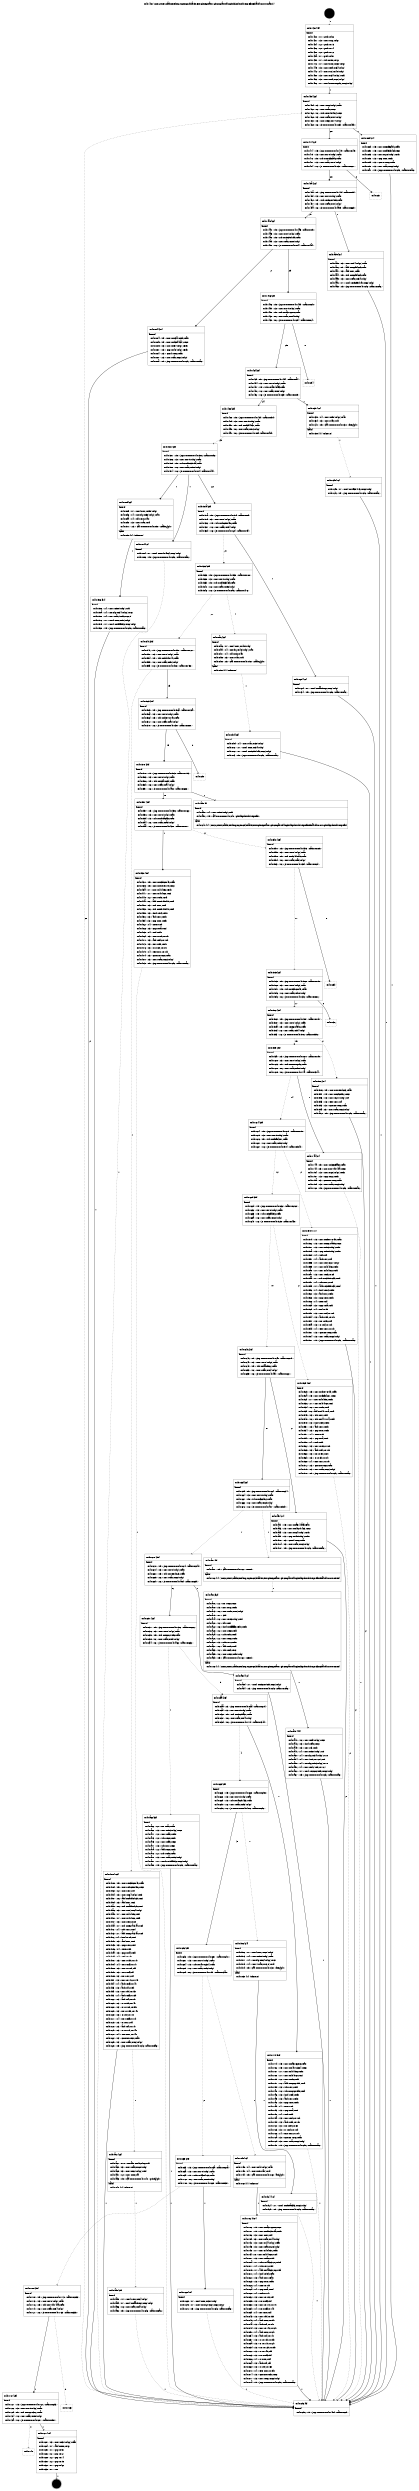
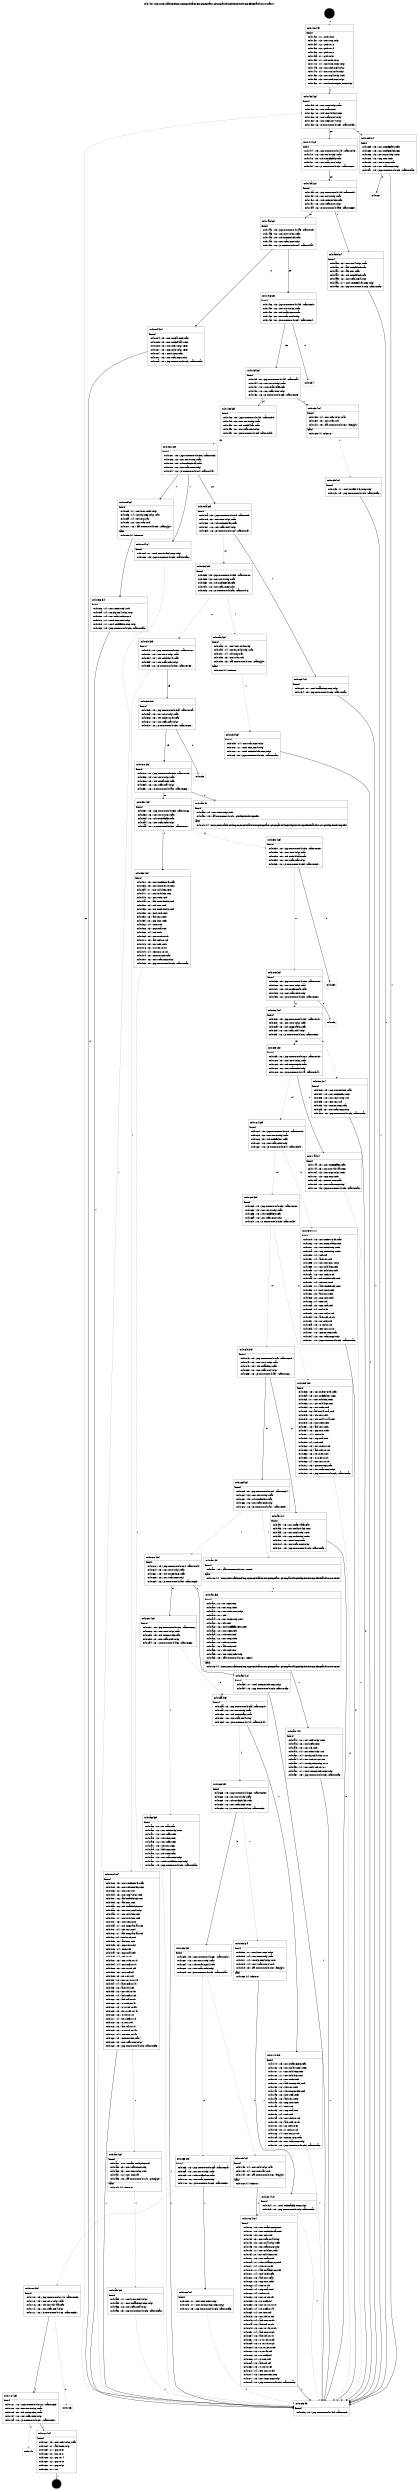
edge "0x401474 [22]" -> "0x401c51": now "0x40188b [27]" -> "0x401c51"
